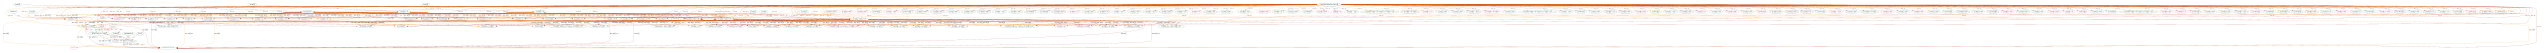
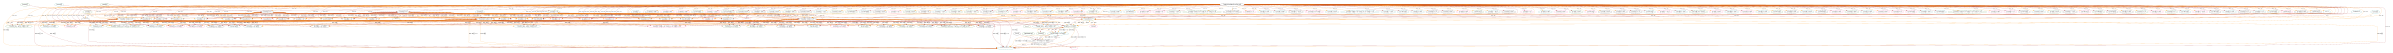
node "(Call,(int) buf[0])": removed
